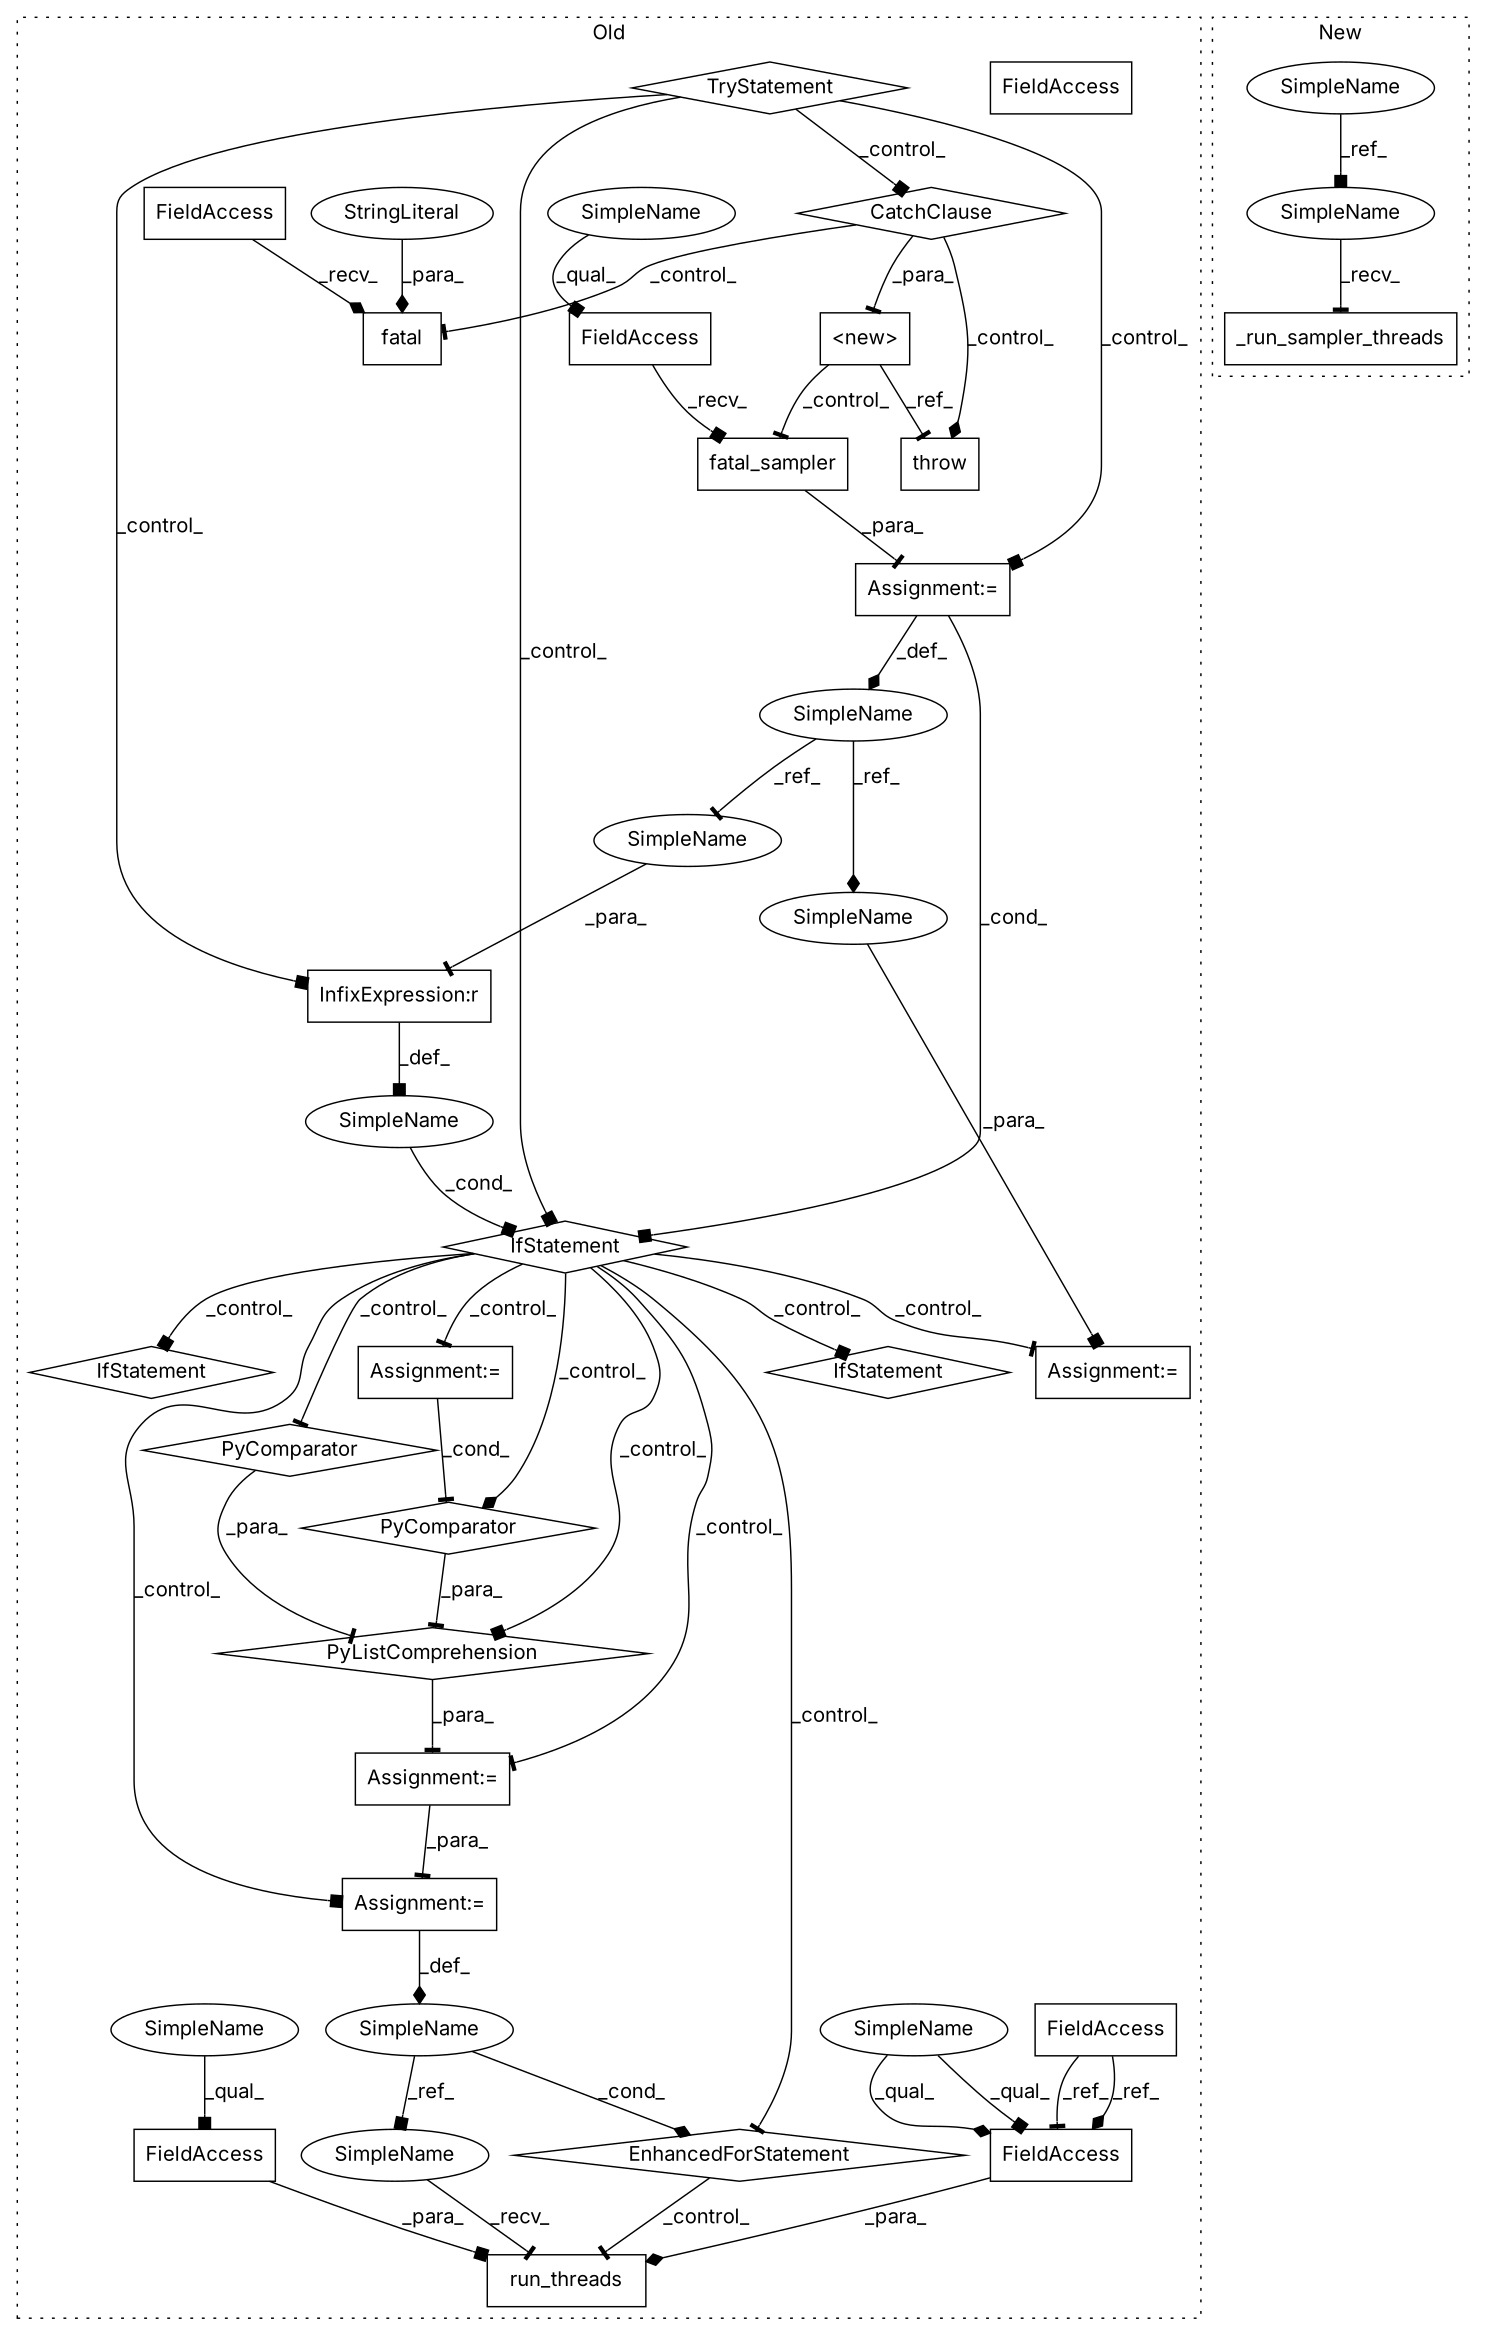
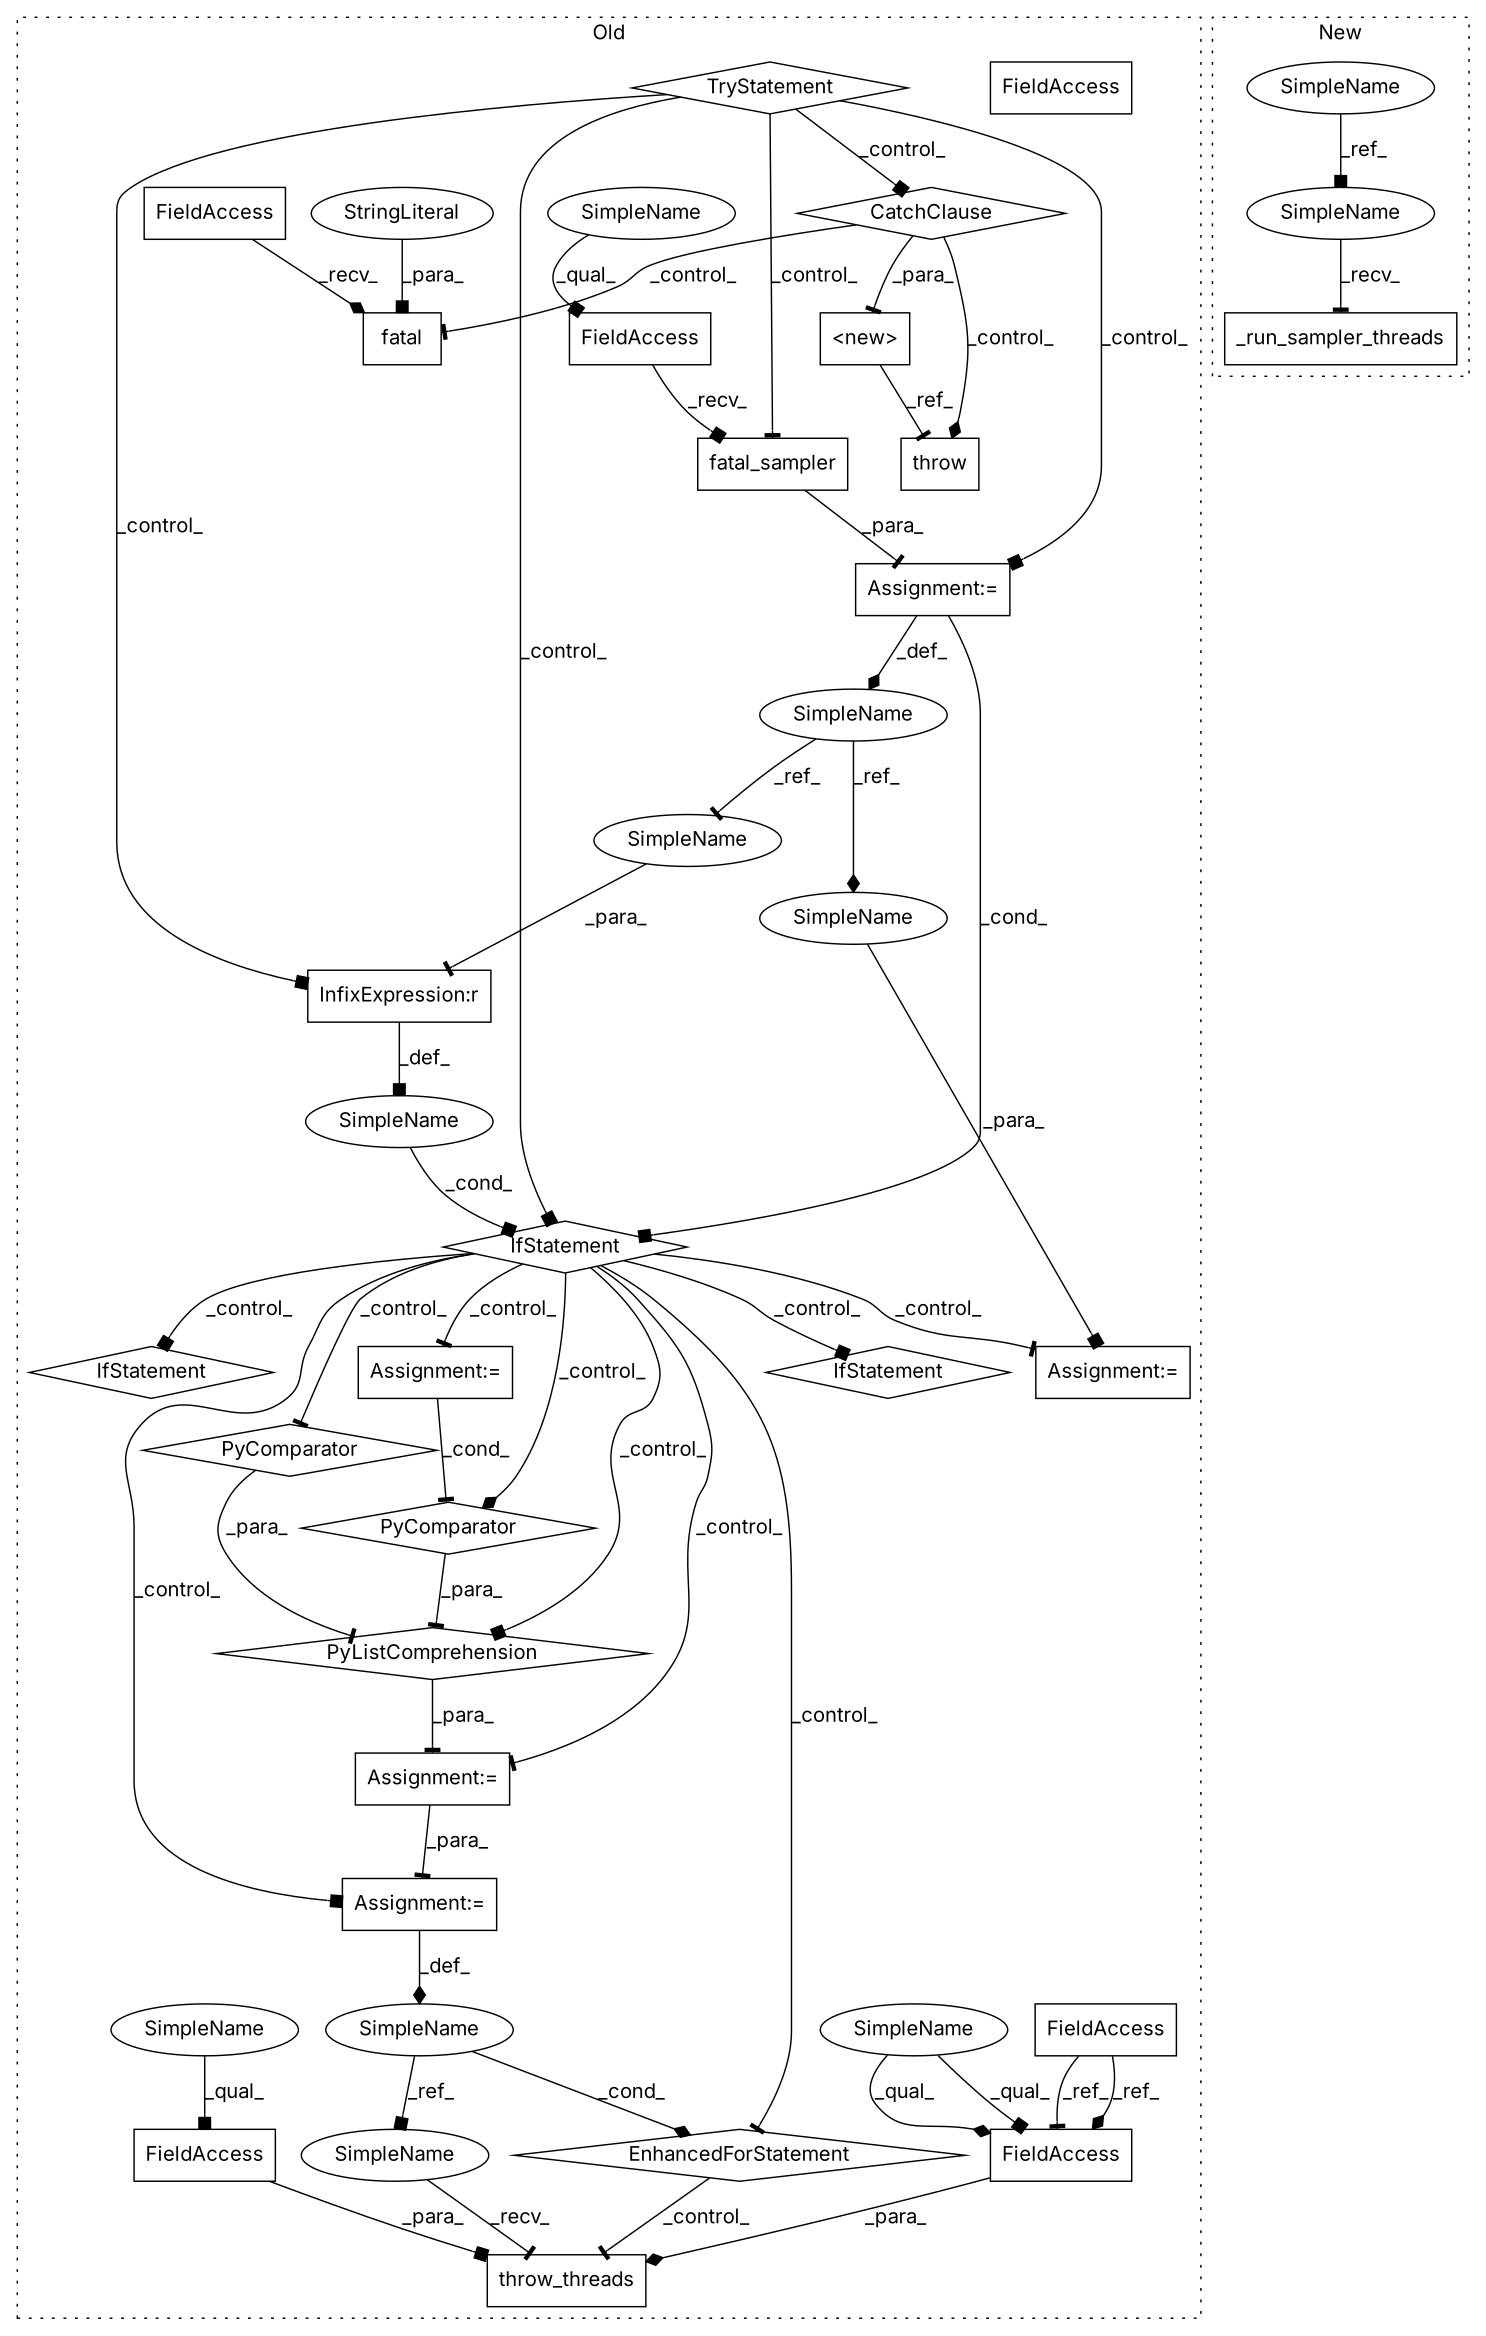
edge "StringLiteral" -> "fatal": arrowhead diamond -> box
edge "<new>" -> "fatal_sampler": now "TryStatement" -> "fatal_sampler"
node "run_threads": label "run_threads" -> "throw_threads"
